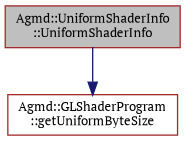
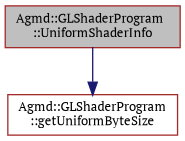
node "Agmd::UniformShaderInfo ::UniformShaderInfo": label "Agmd::UniformShaderInfo ::UniformShaderInfo" -> "Agmd::GLShaderProgram ::UniformShaderInfo"
